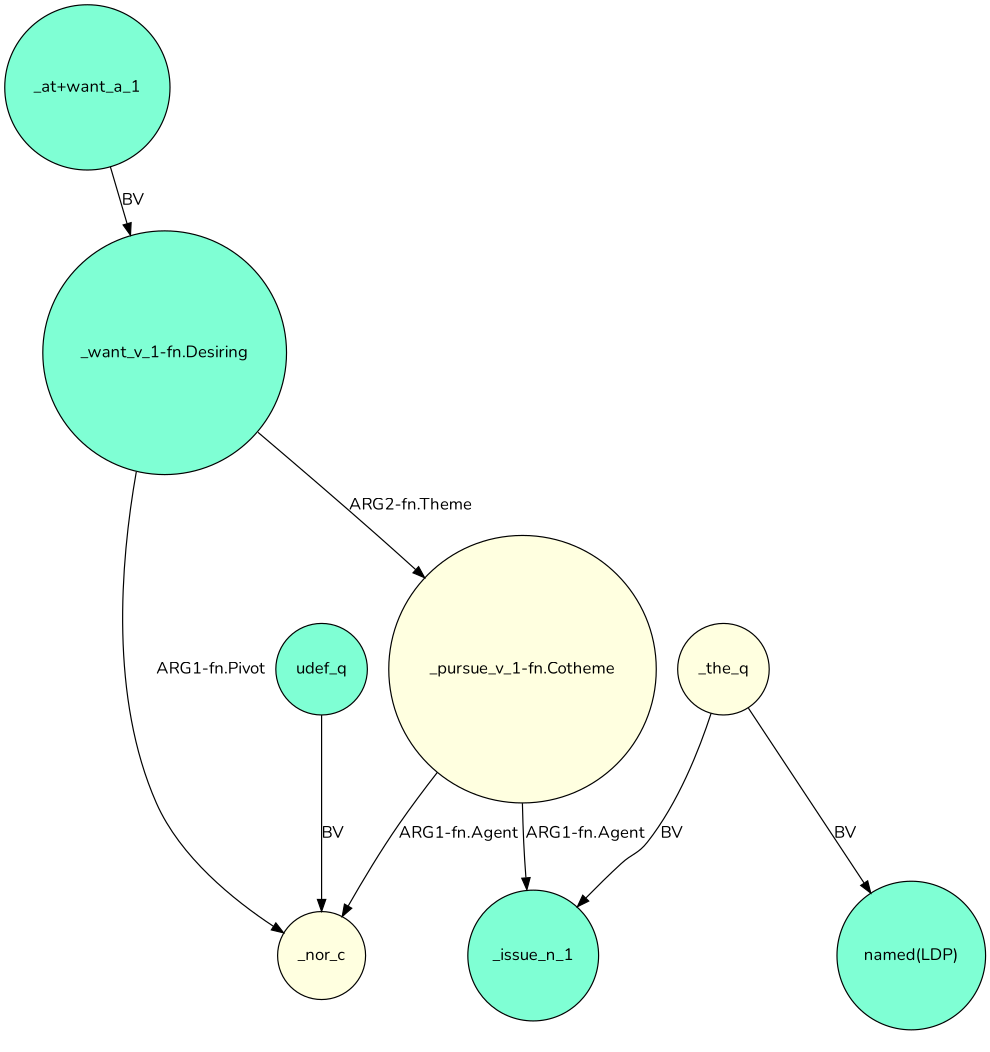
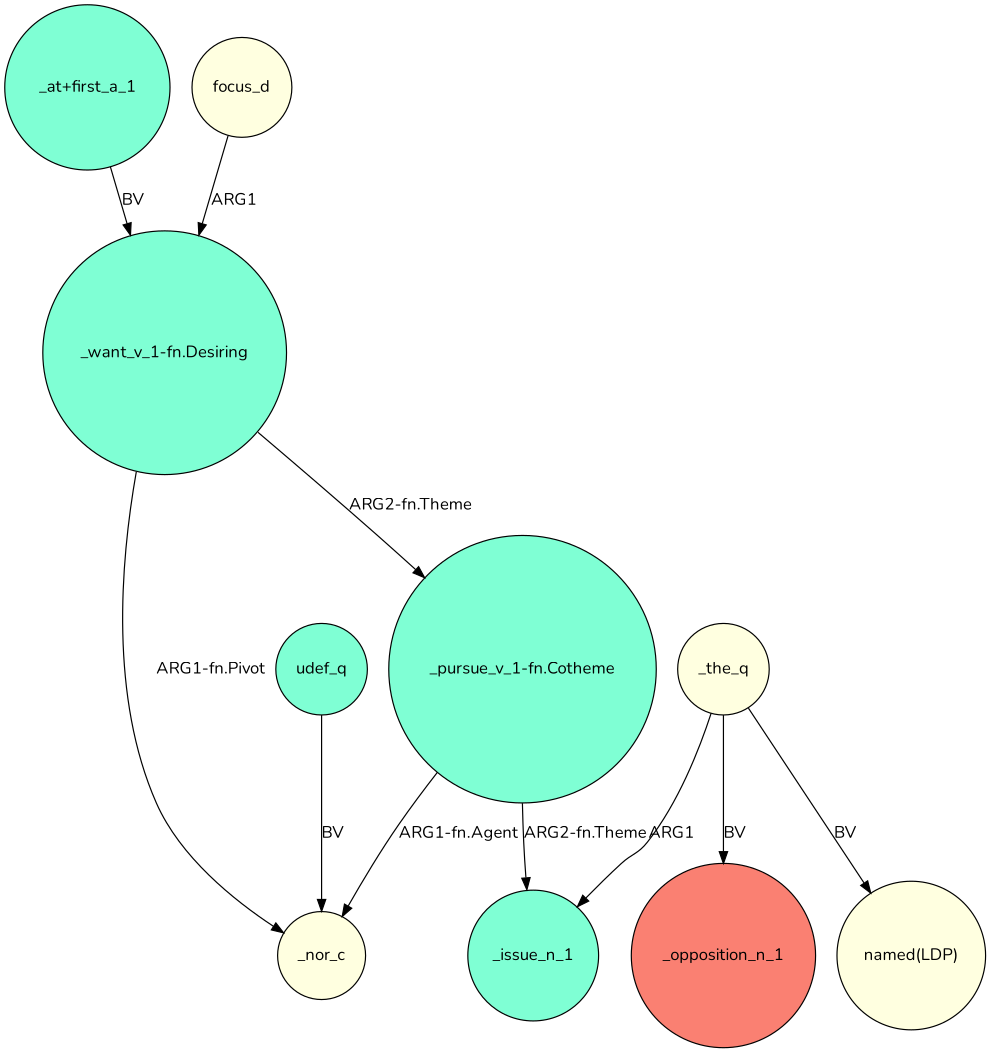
node "_at+want_a_1": label "_at+want_a_1" -> "_at+first_a_1"
node "focus_d": added
node "_pursue_v_1-fn.Cotheme": fillcolor lightyellow -> aquamarine
edge "_pursue_v_1-fn.Cotheme" -> "_issue_n_1": label "ARG1-fn.Agent" -> "ARG2-fn.Theme"
edge "_the_q" -> "_issue_n_1": label "BV" -> "ARG1"
node "_opposition_n_1": added
node "named(LDP)": fillcolor aquamarine -> lightyellow
